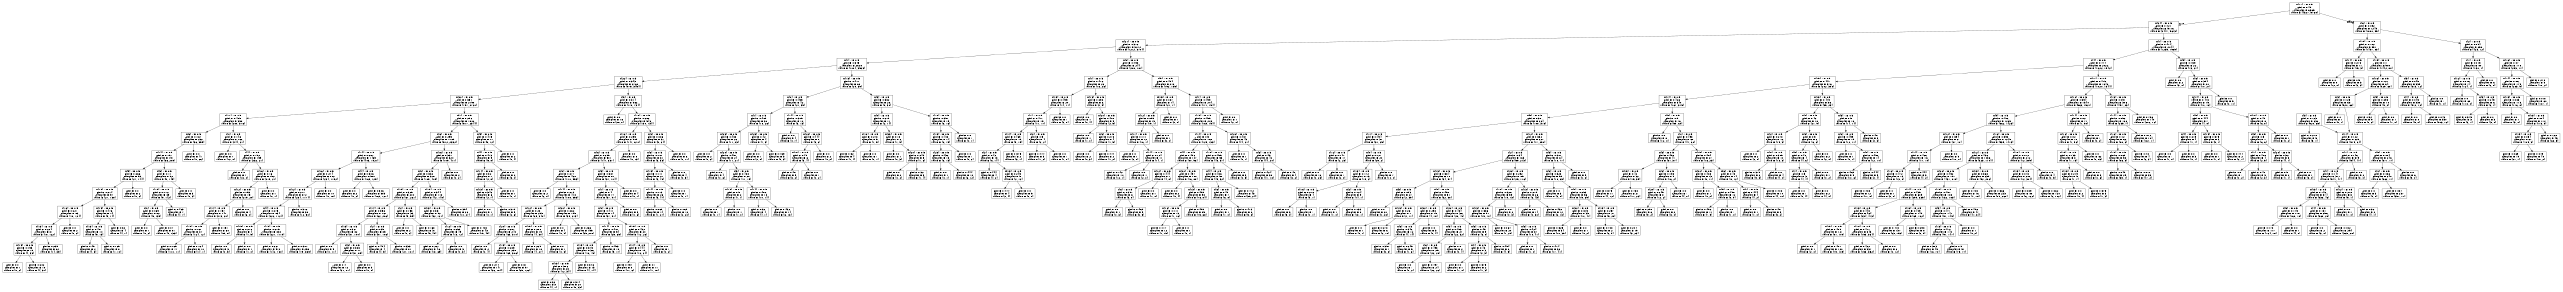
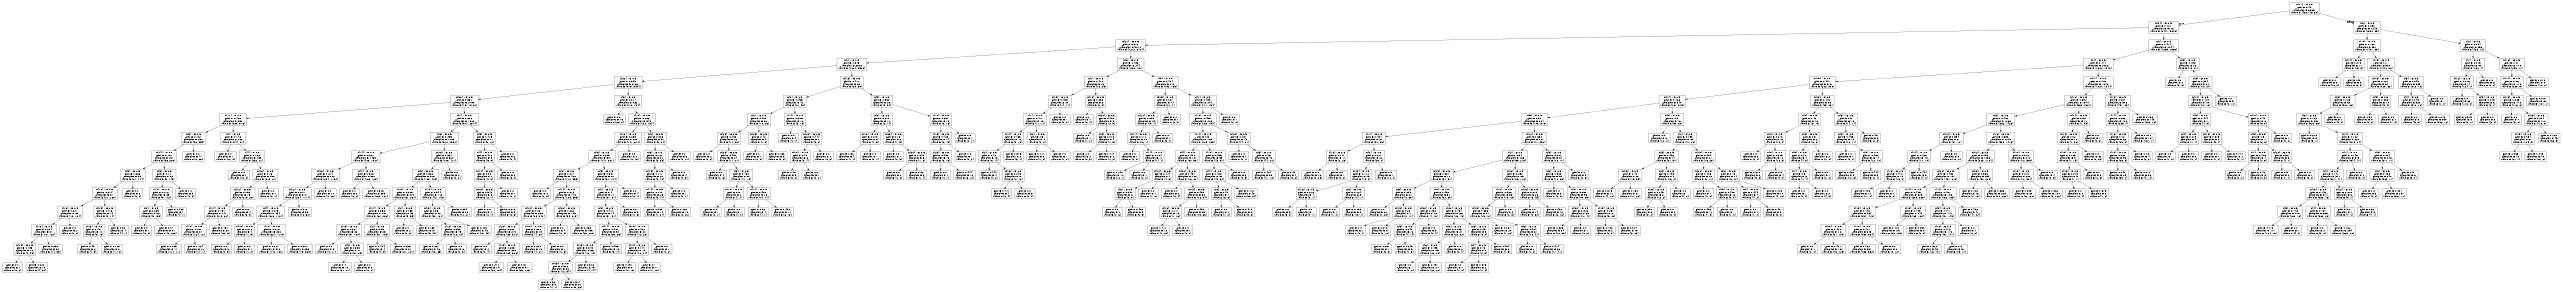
edge "X[9] <= 0.5 gini = 0.439 samples = 22 value = [13, 27]" -> "X[6] <= 0.5 gini = 0.394 samples = 20 value = [10, 27]": reversed
edge "X[2] <= 0.5 gini = 0.125 samples = 631 value = [920, 66]" -> "X[14] <= 0.5 gini = 0.122 samples = 625 value = [915, 64]": now "X[2] <= 0.5 gini = 0.125 samples = 631 value = [920, 66]" -> "X[3] <= 0.5 gini = 0.123 samples = 630 value = [920, 65]"
